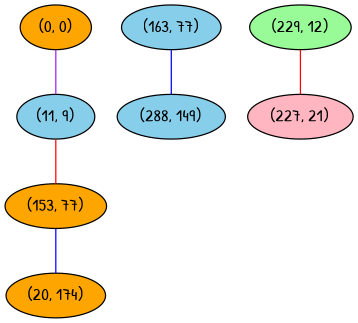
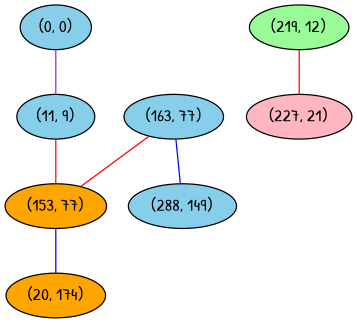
node "(0, 0)": fillcolor orange -> skyblue
node "(229, 12)": label "(229, 12)" -> "(219, 12)"
edge "(163, 77)" -- "(153, 77)": added
